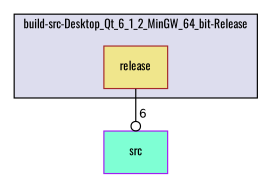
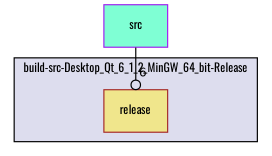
edge "release" -> "src": reversed
